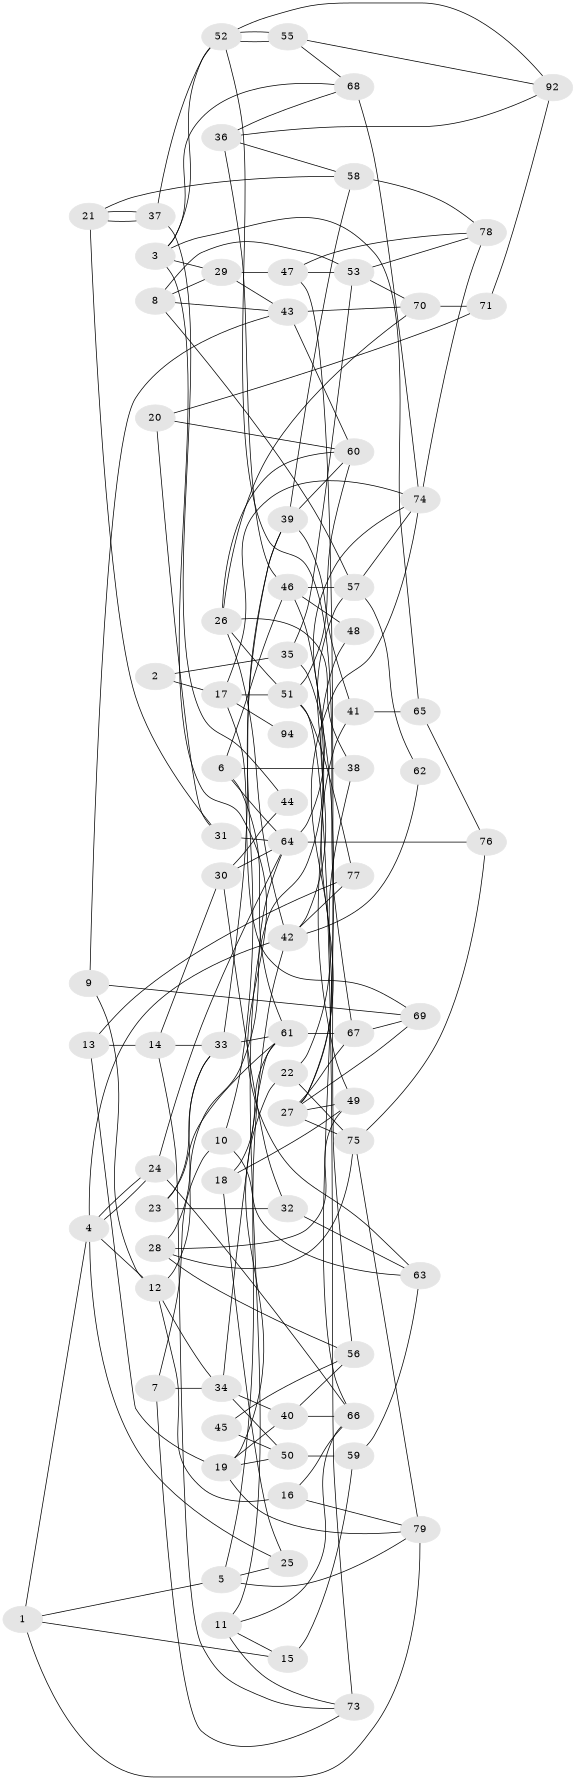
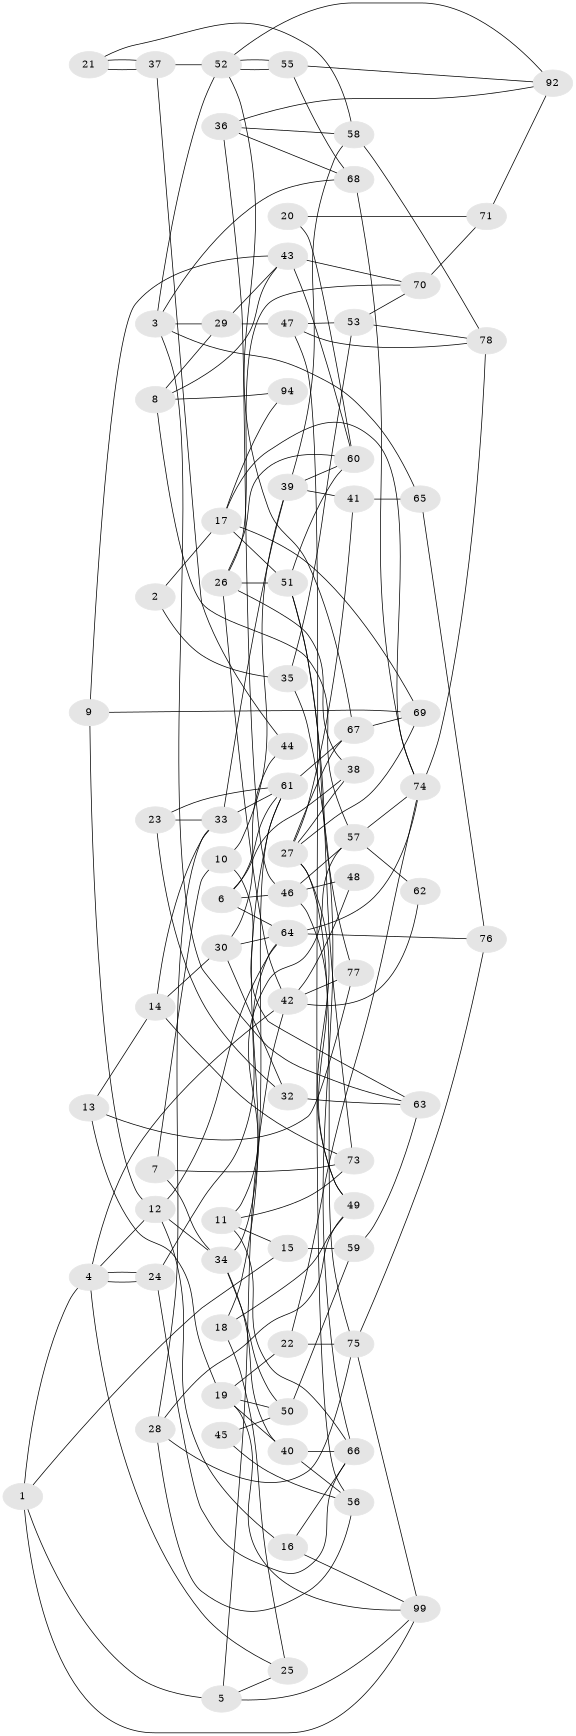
edge "53" -- "8": now "94" -- "8"
node "31": removed
node "79": label "79" -> "99"
